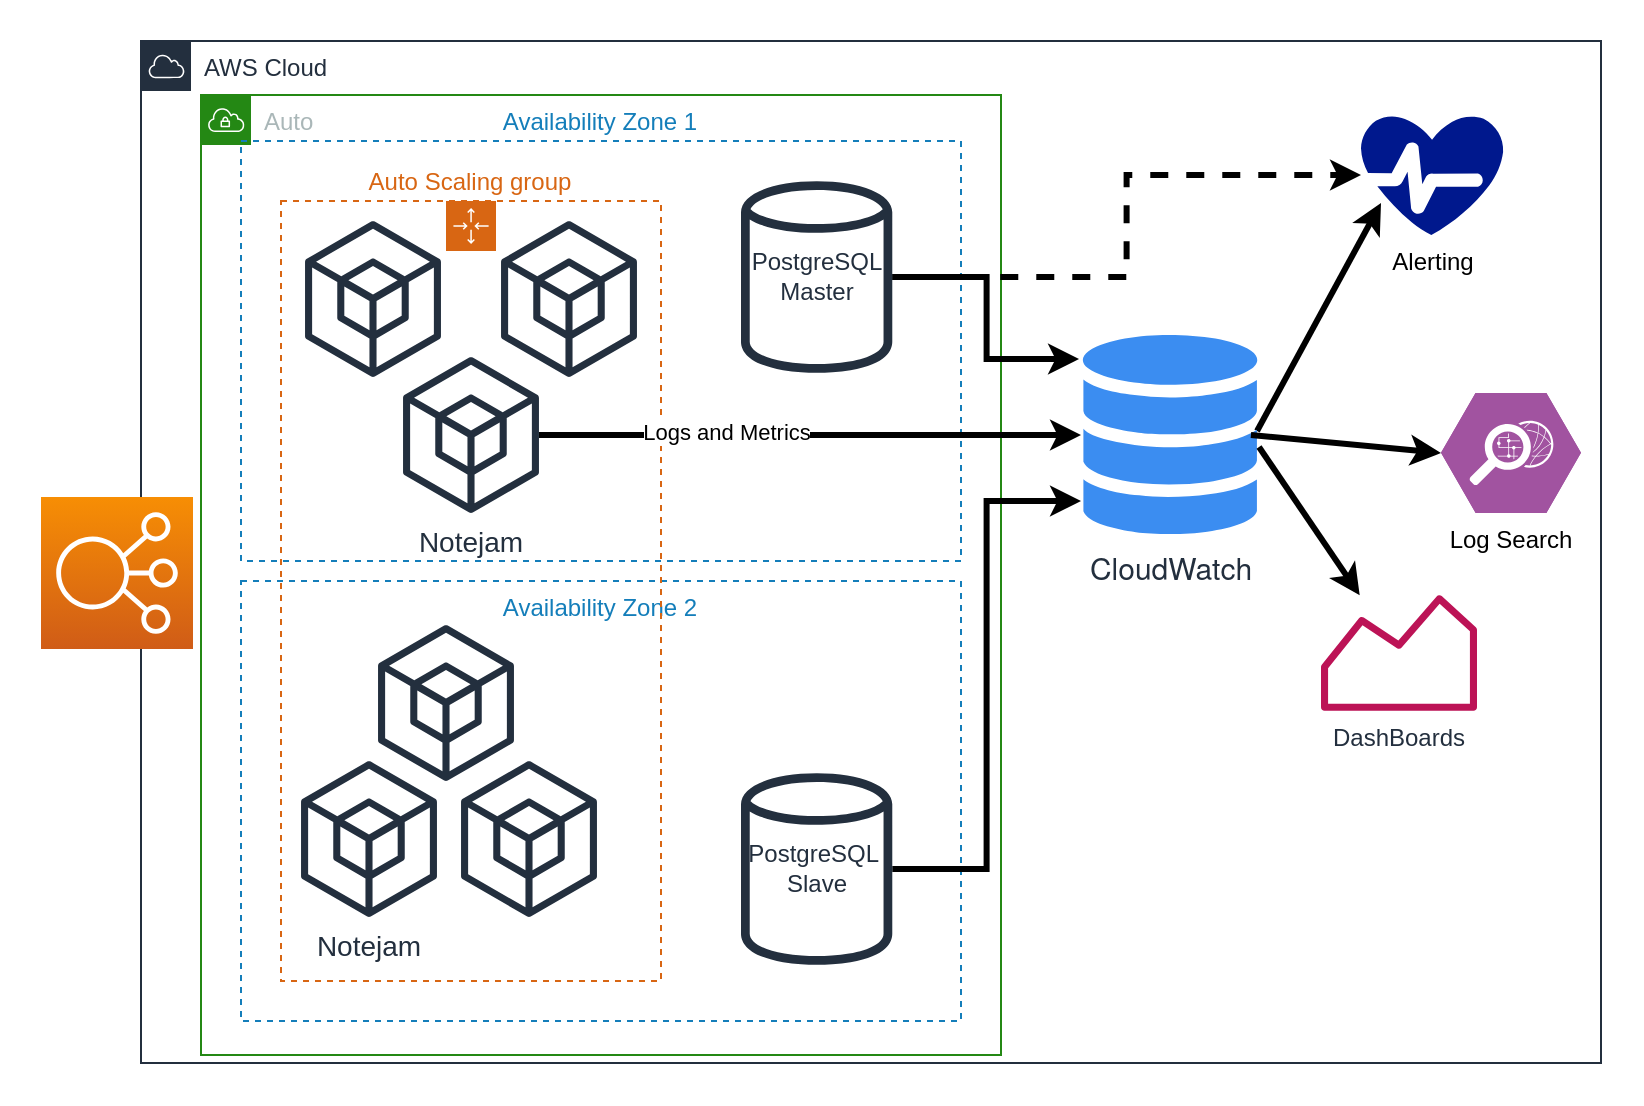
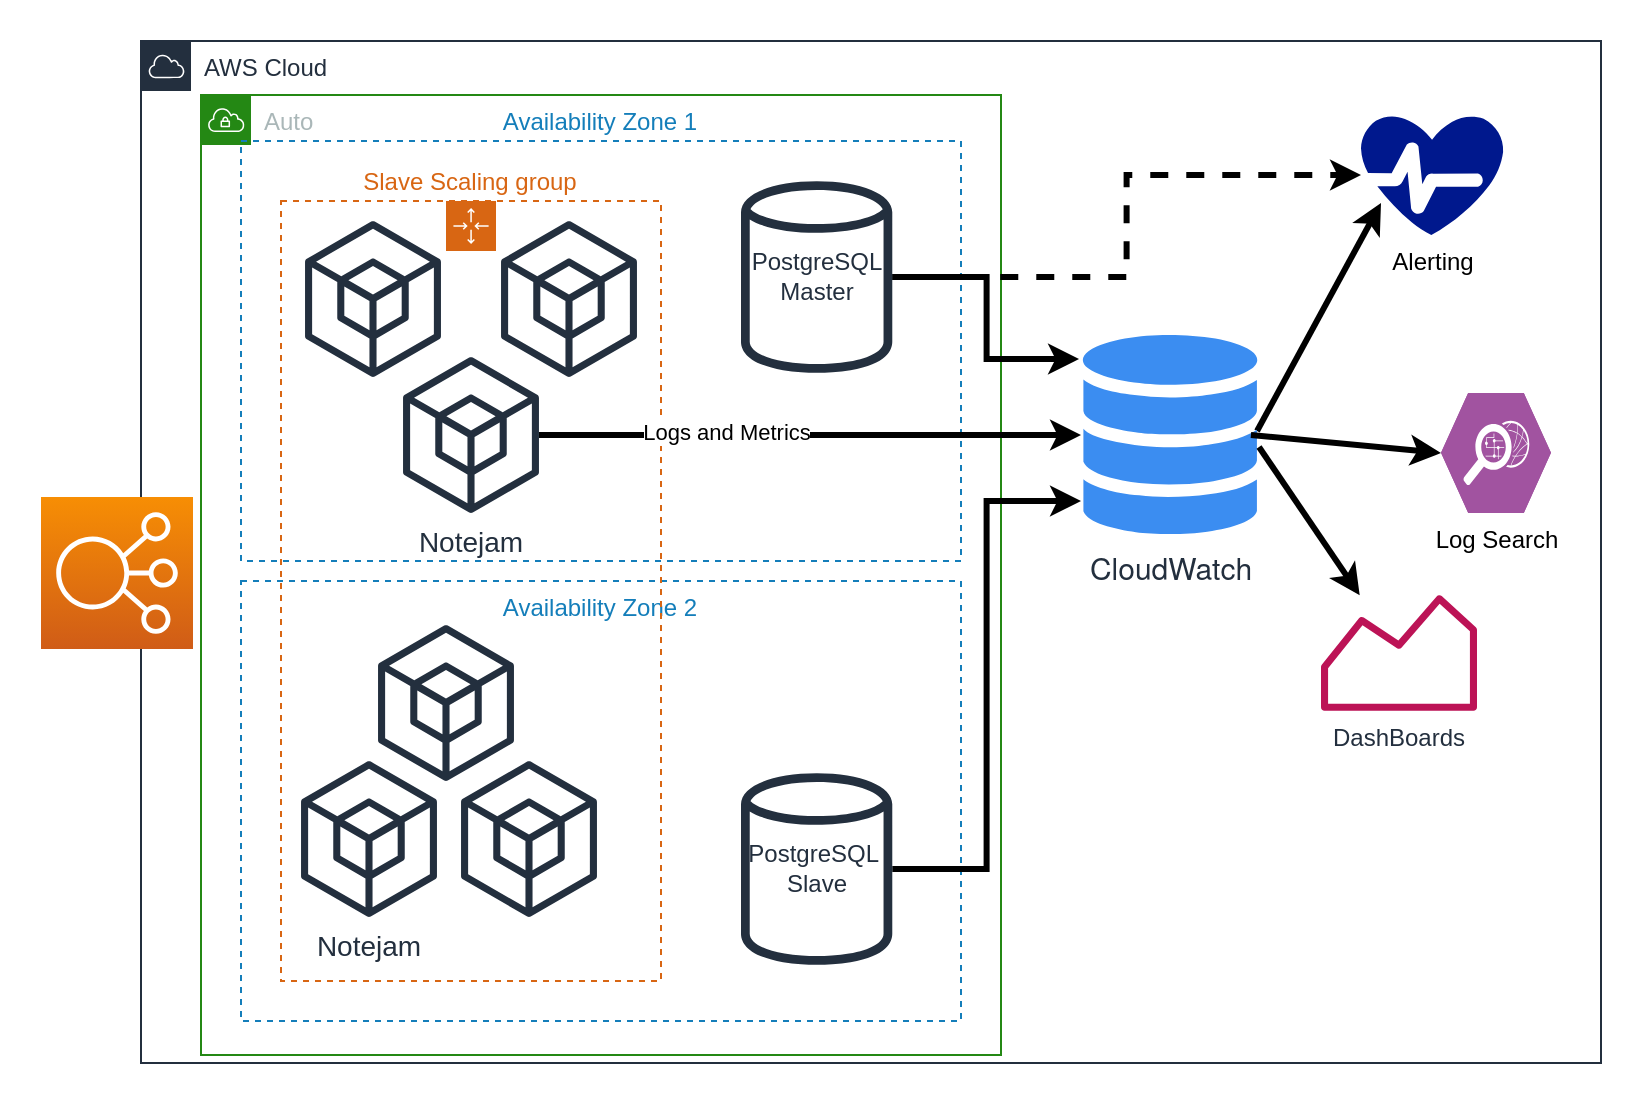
node "Auto Scaling group": label "Auto Scaling group" -> "Slave Scaling group"
node "Log Search": size 140x120 -> 110x120
